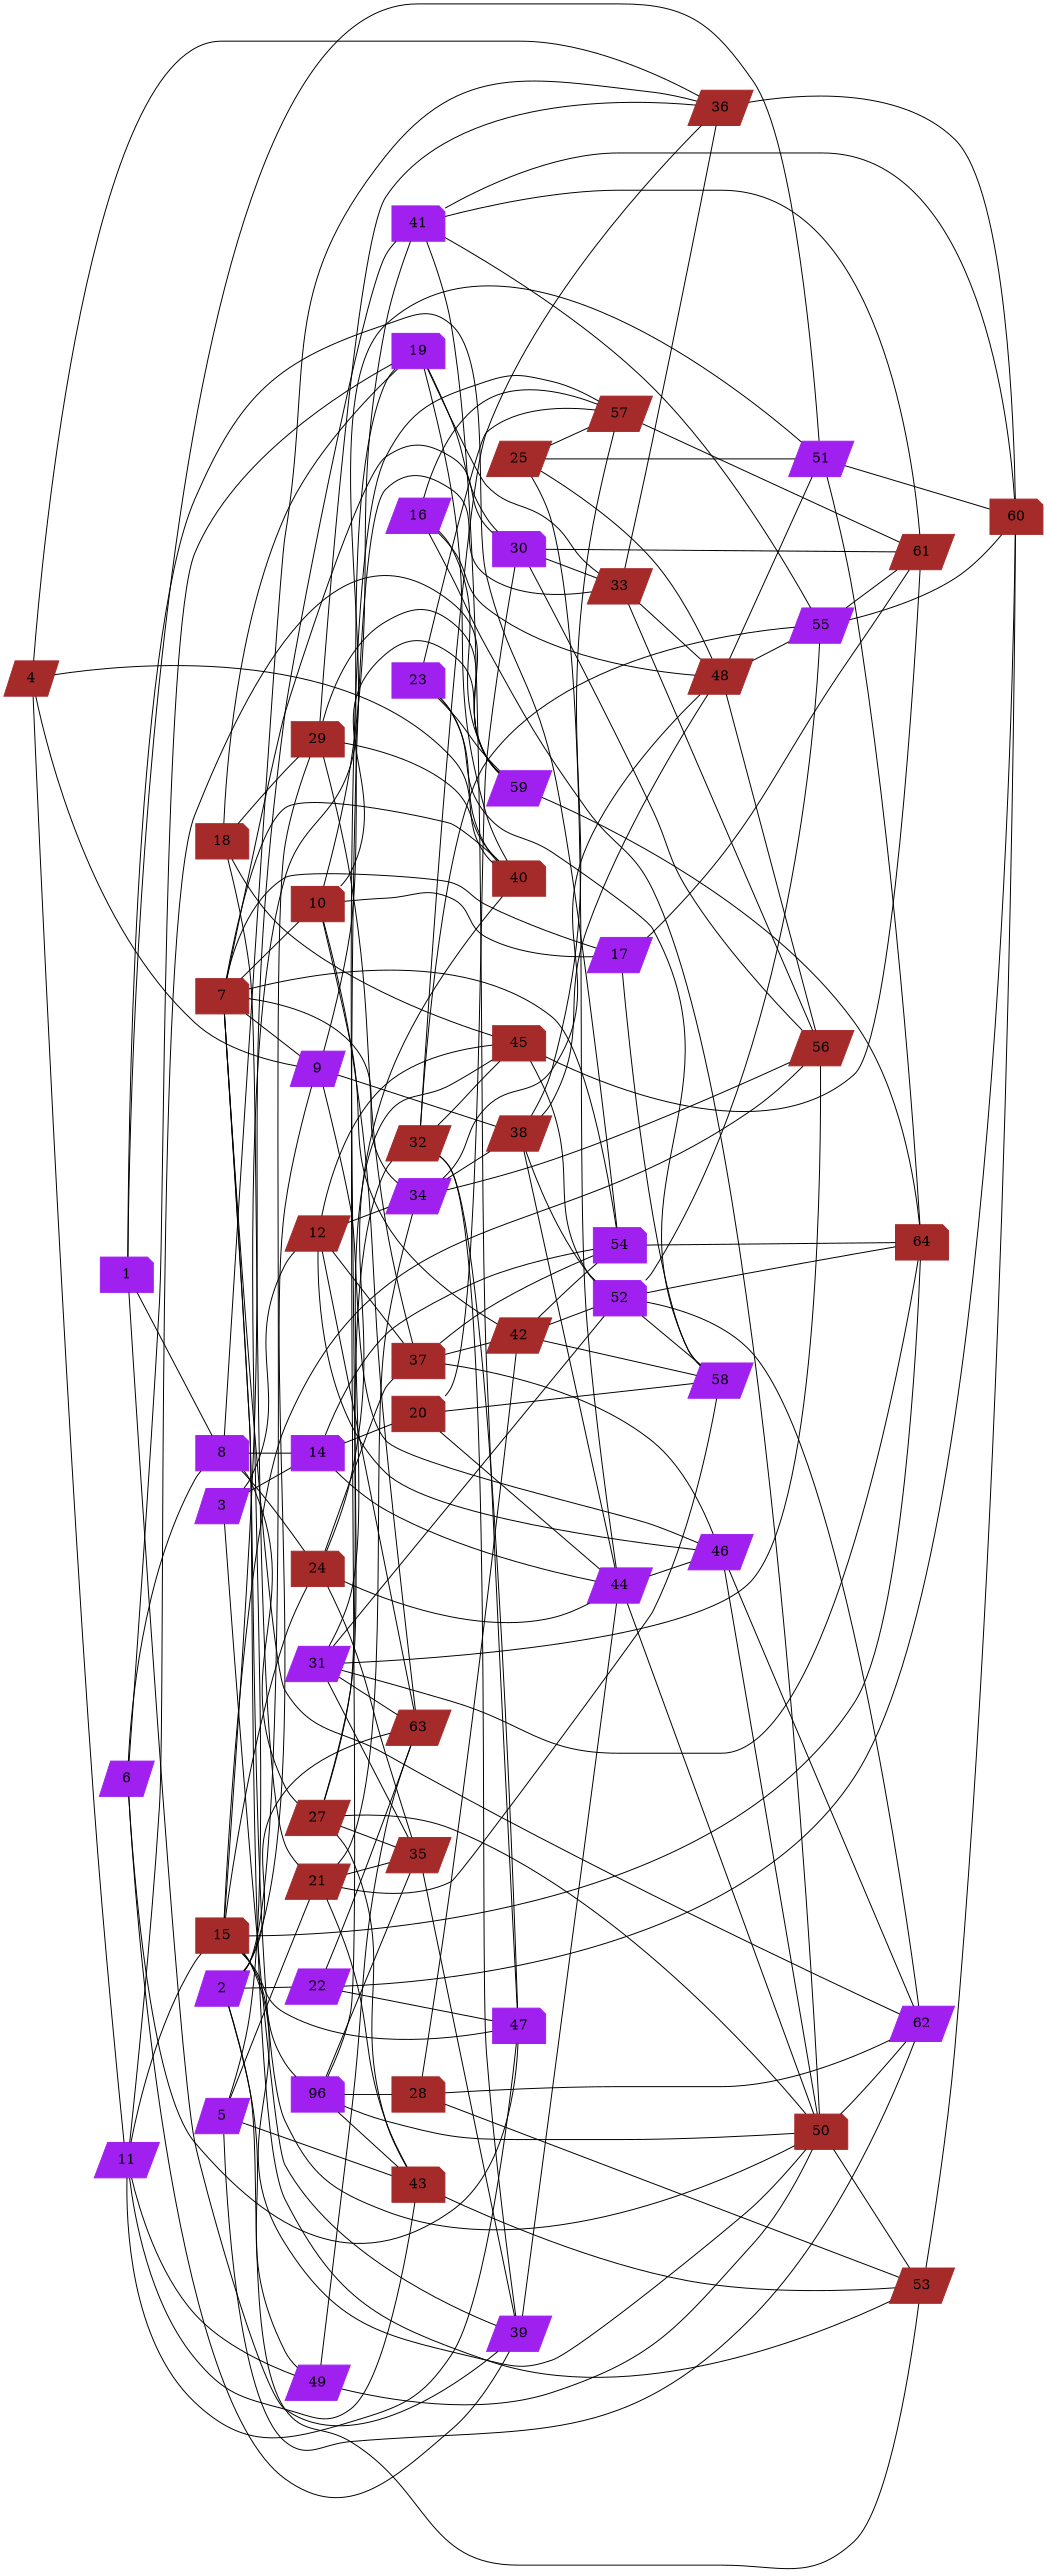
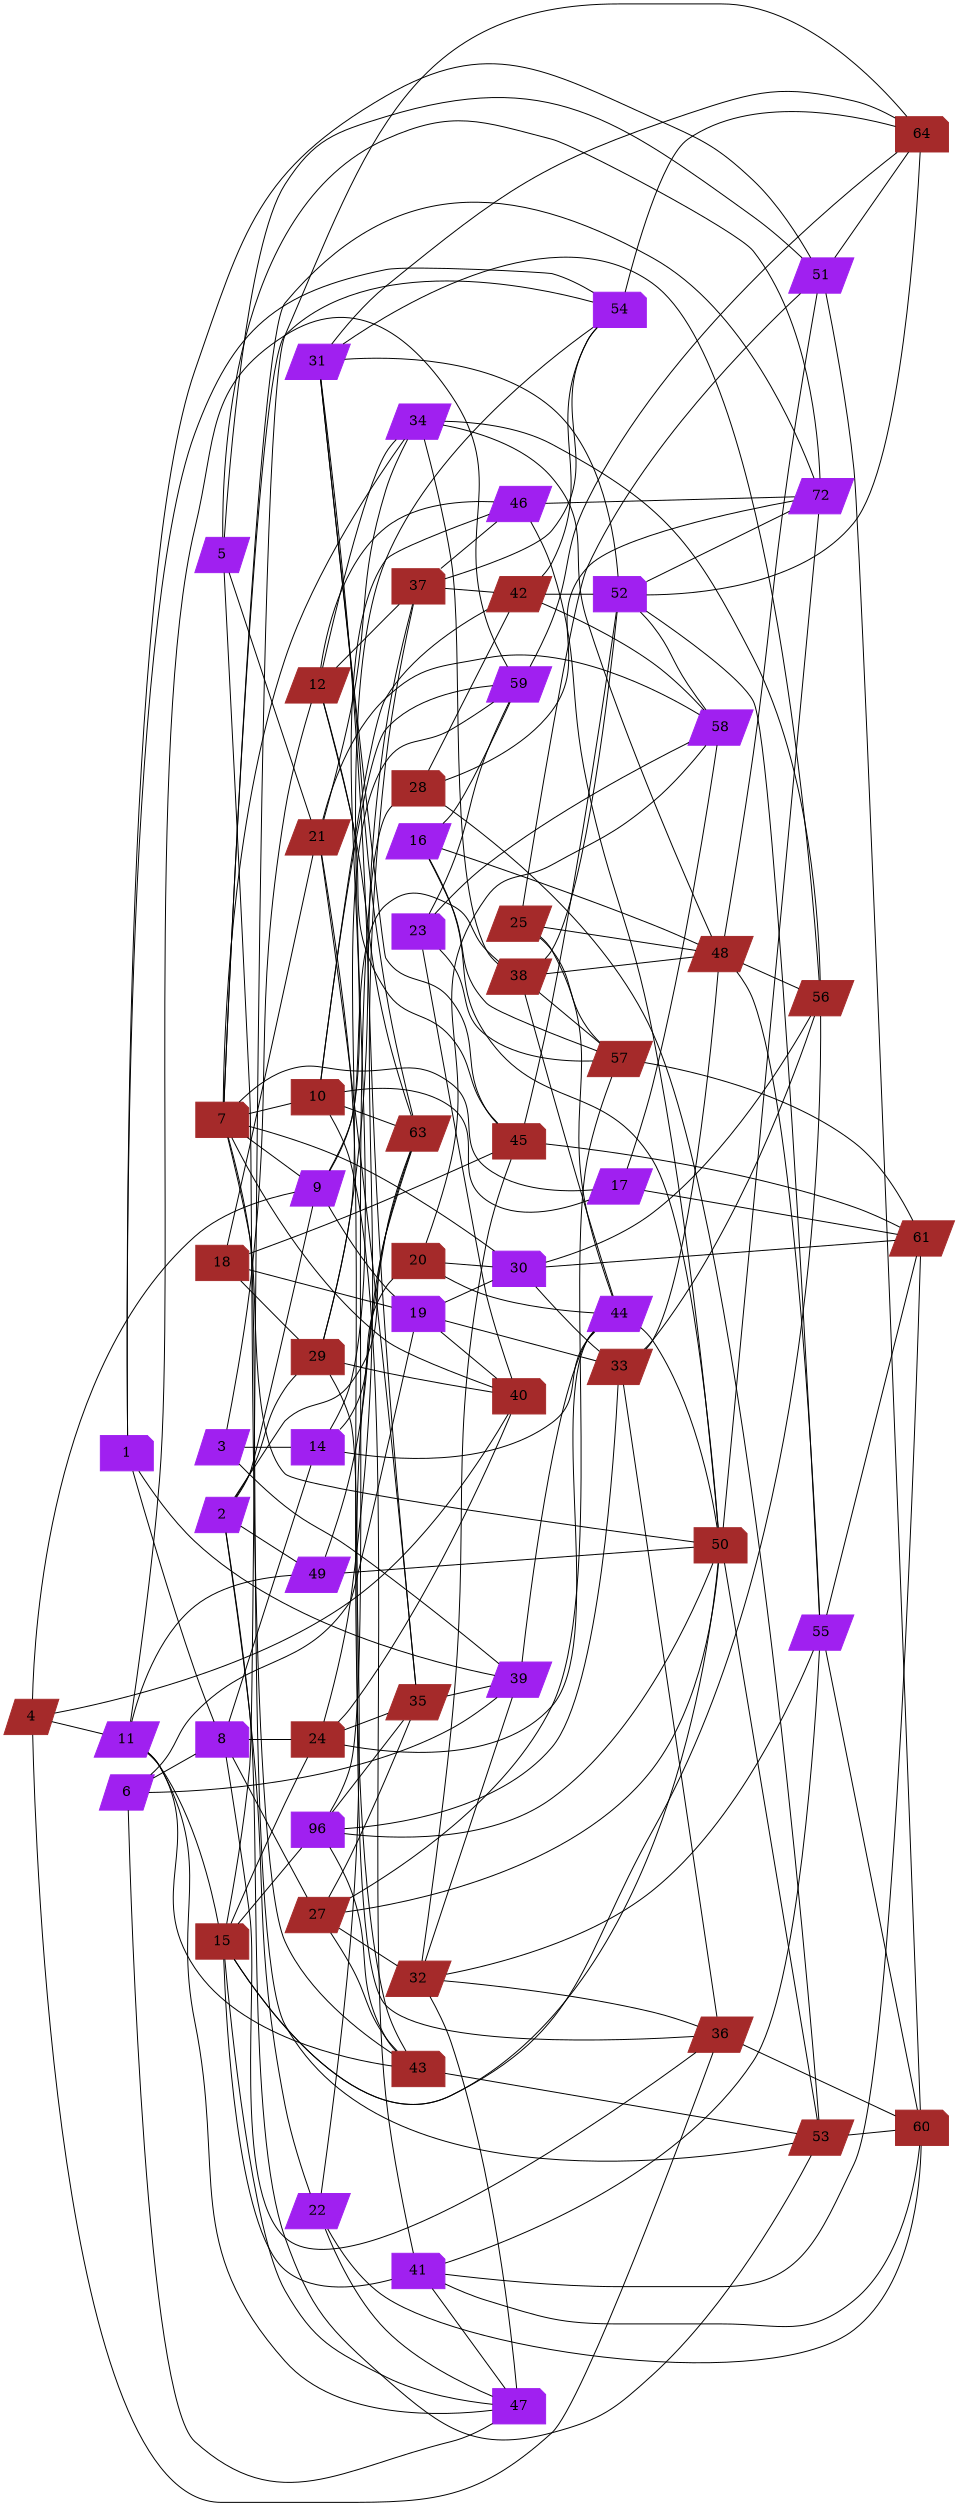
edge "46" -- "44": removed
node "62": label "62" -> "72"
